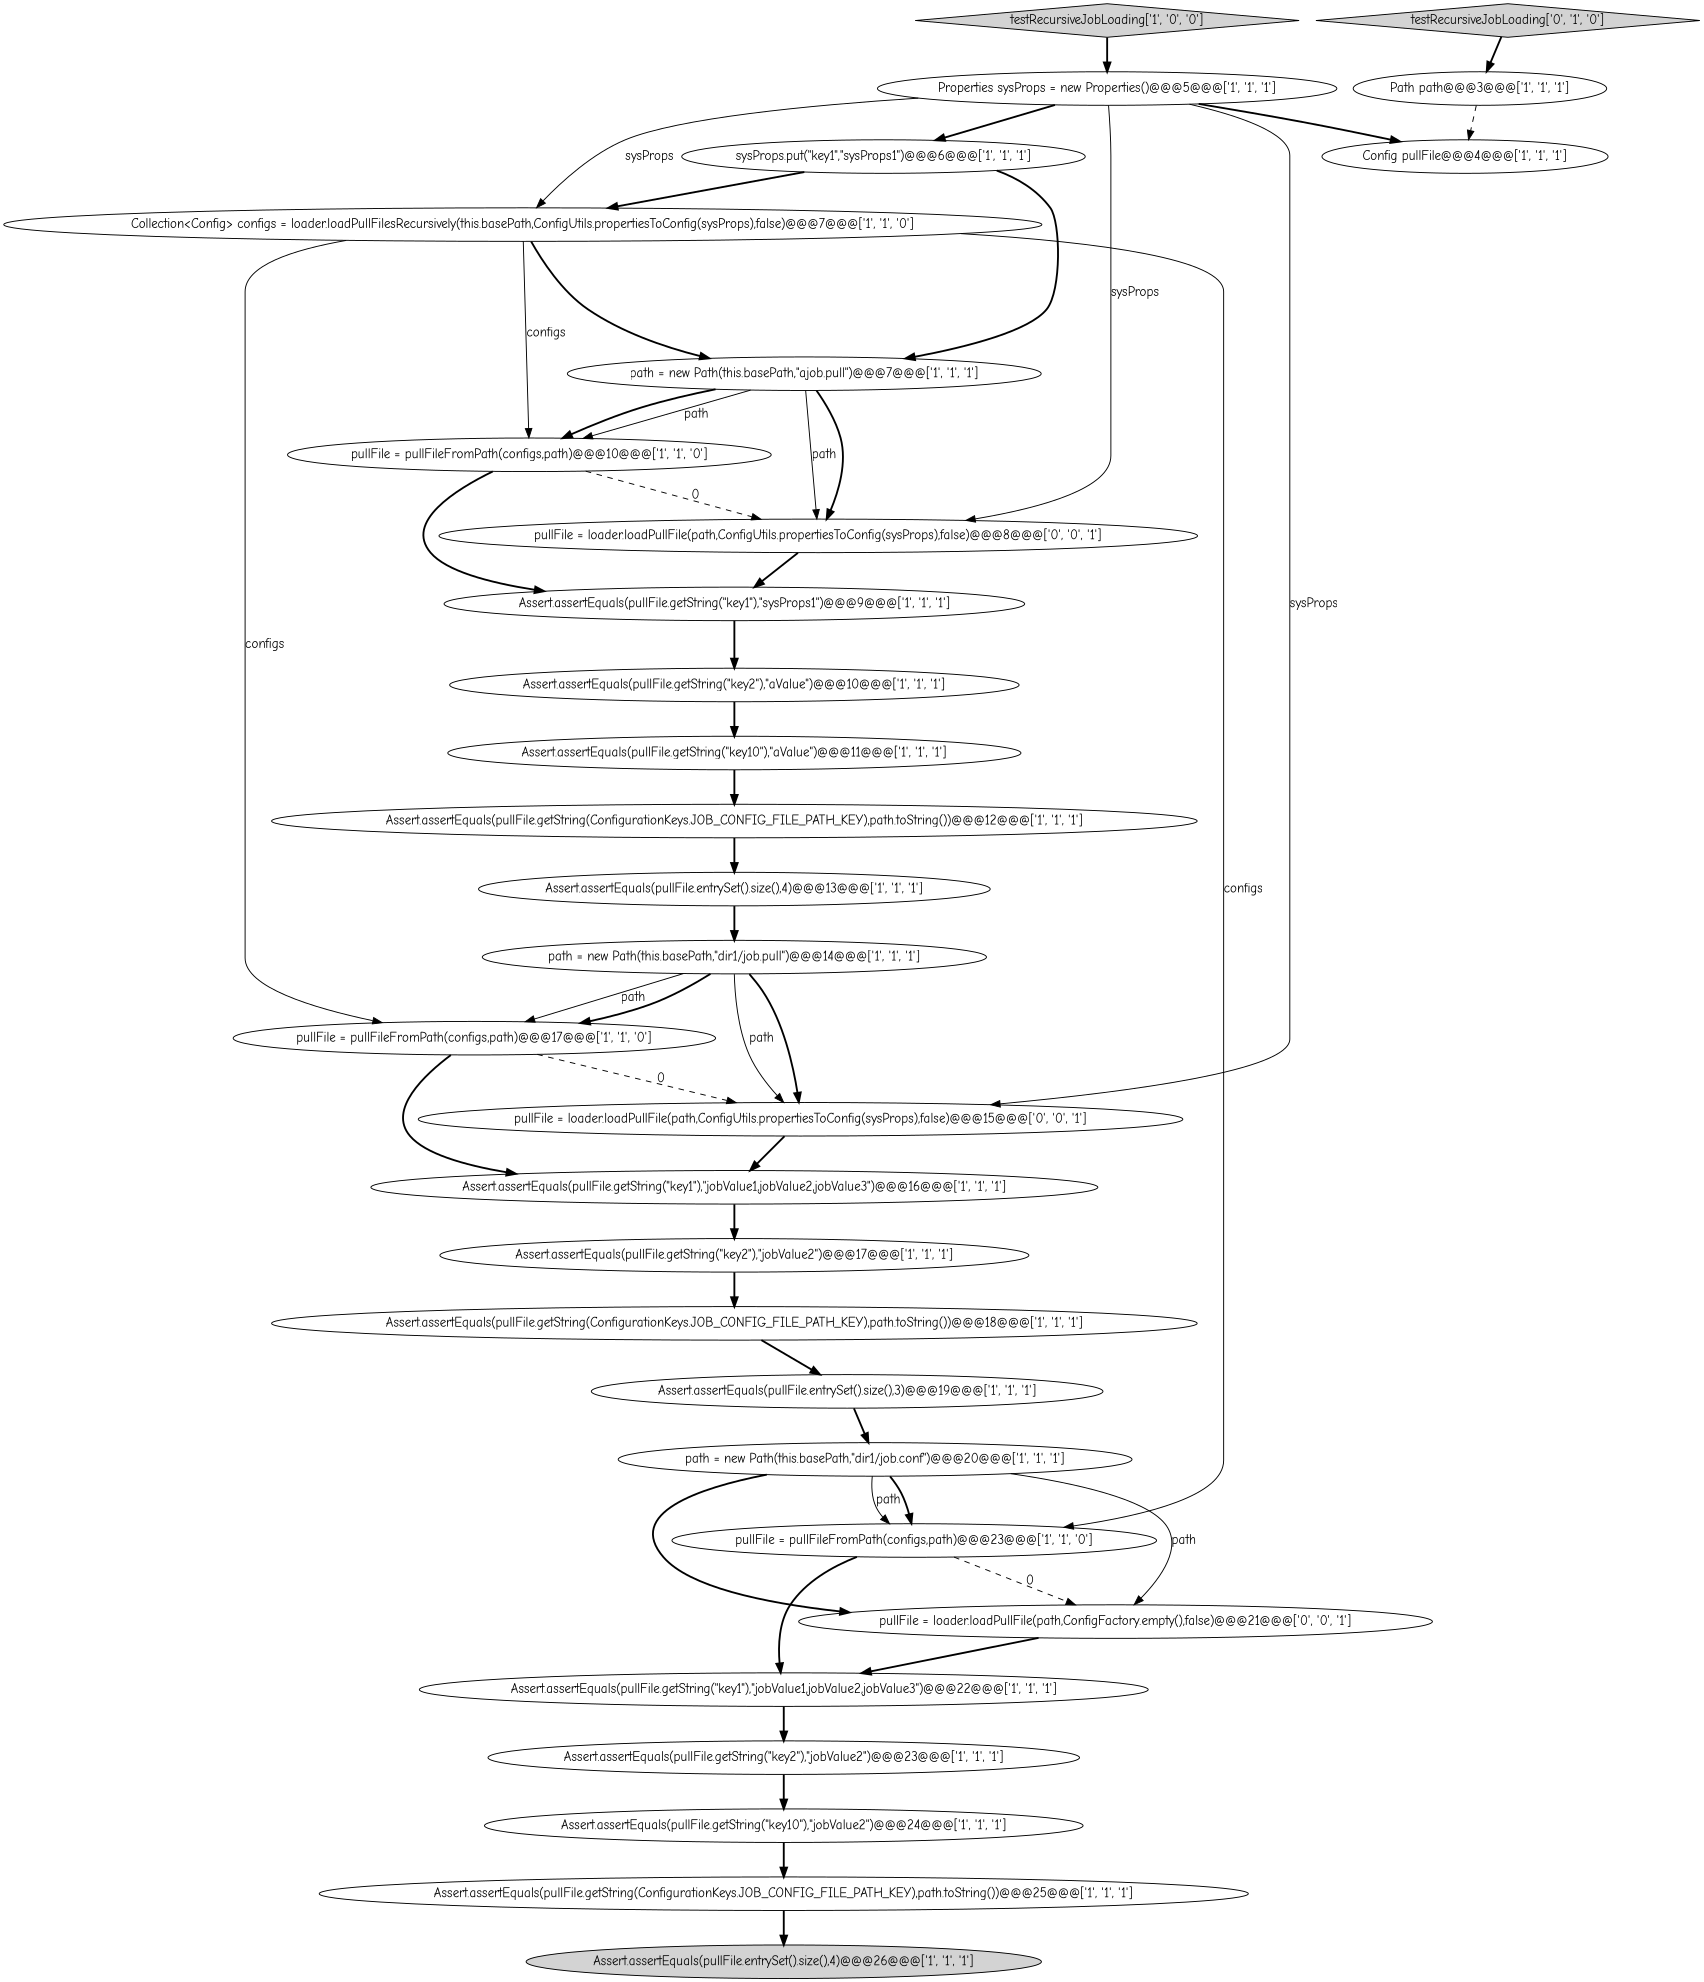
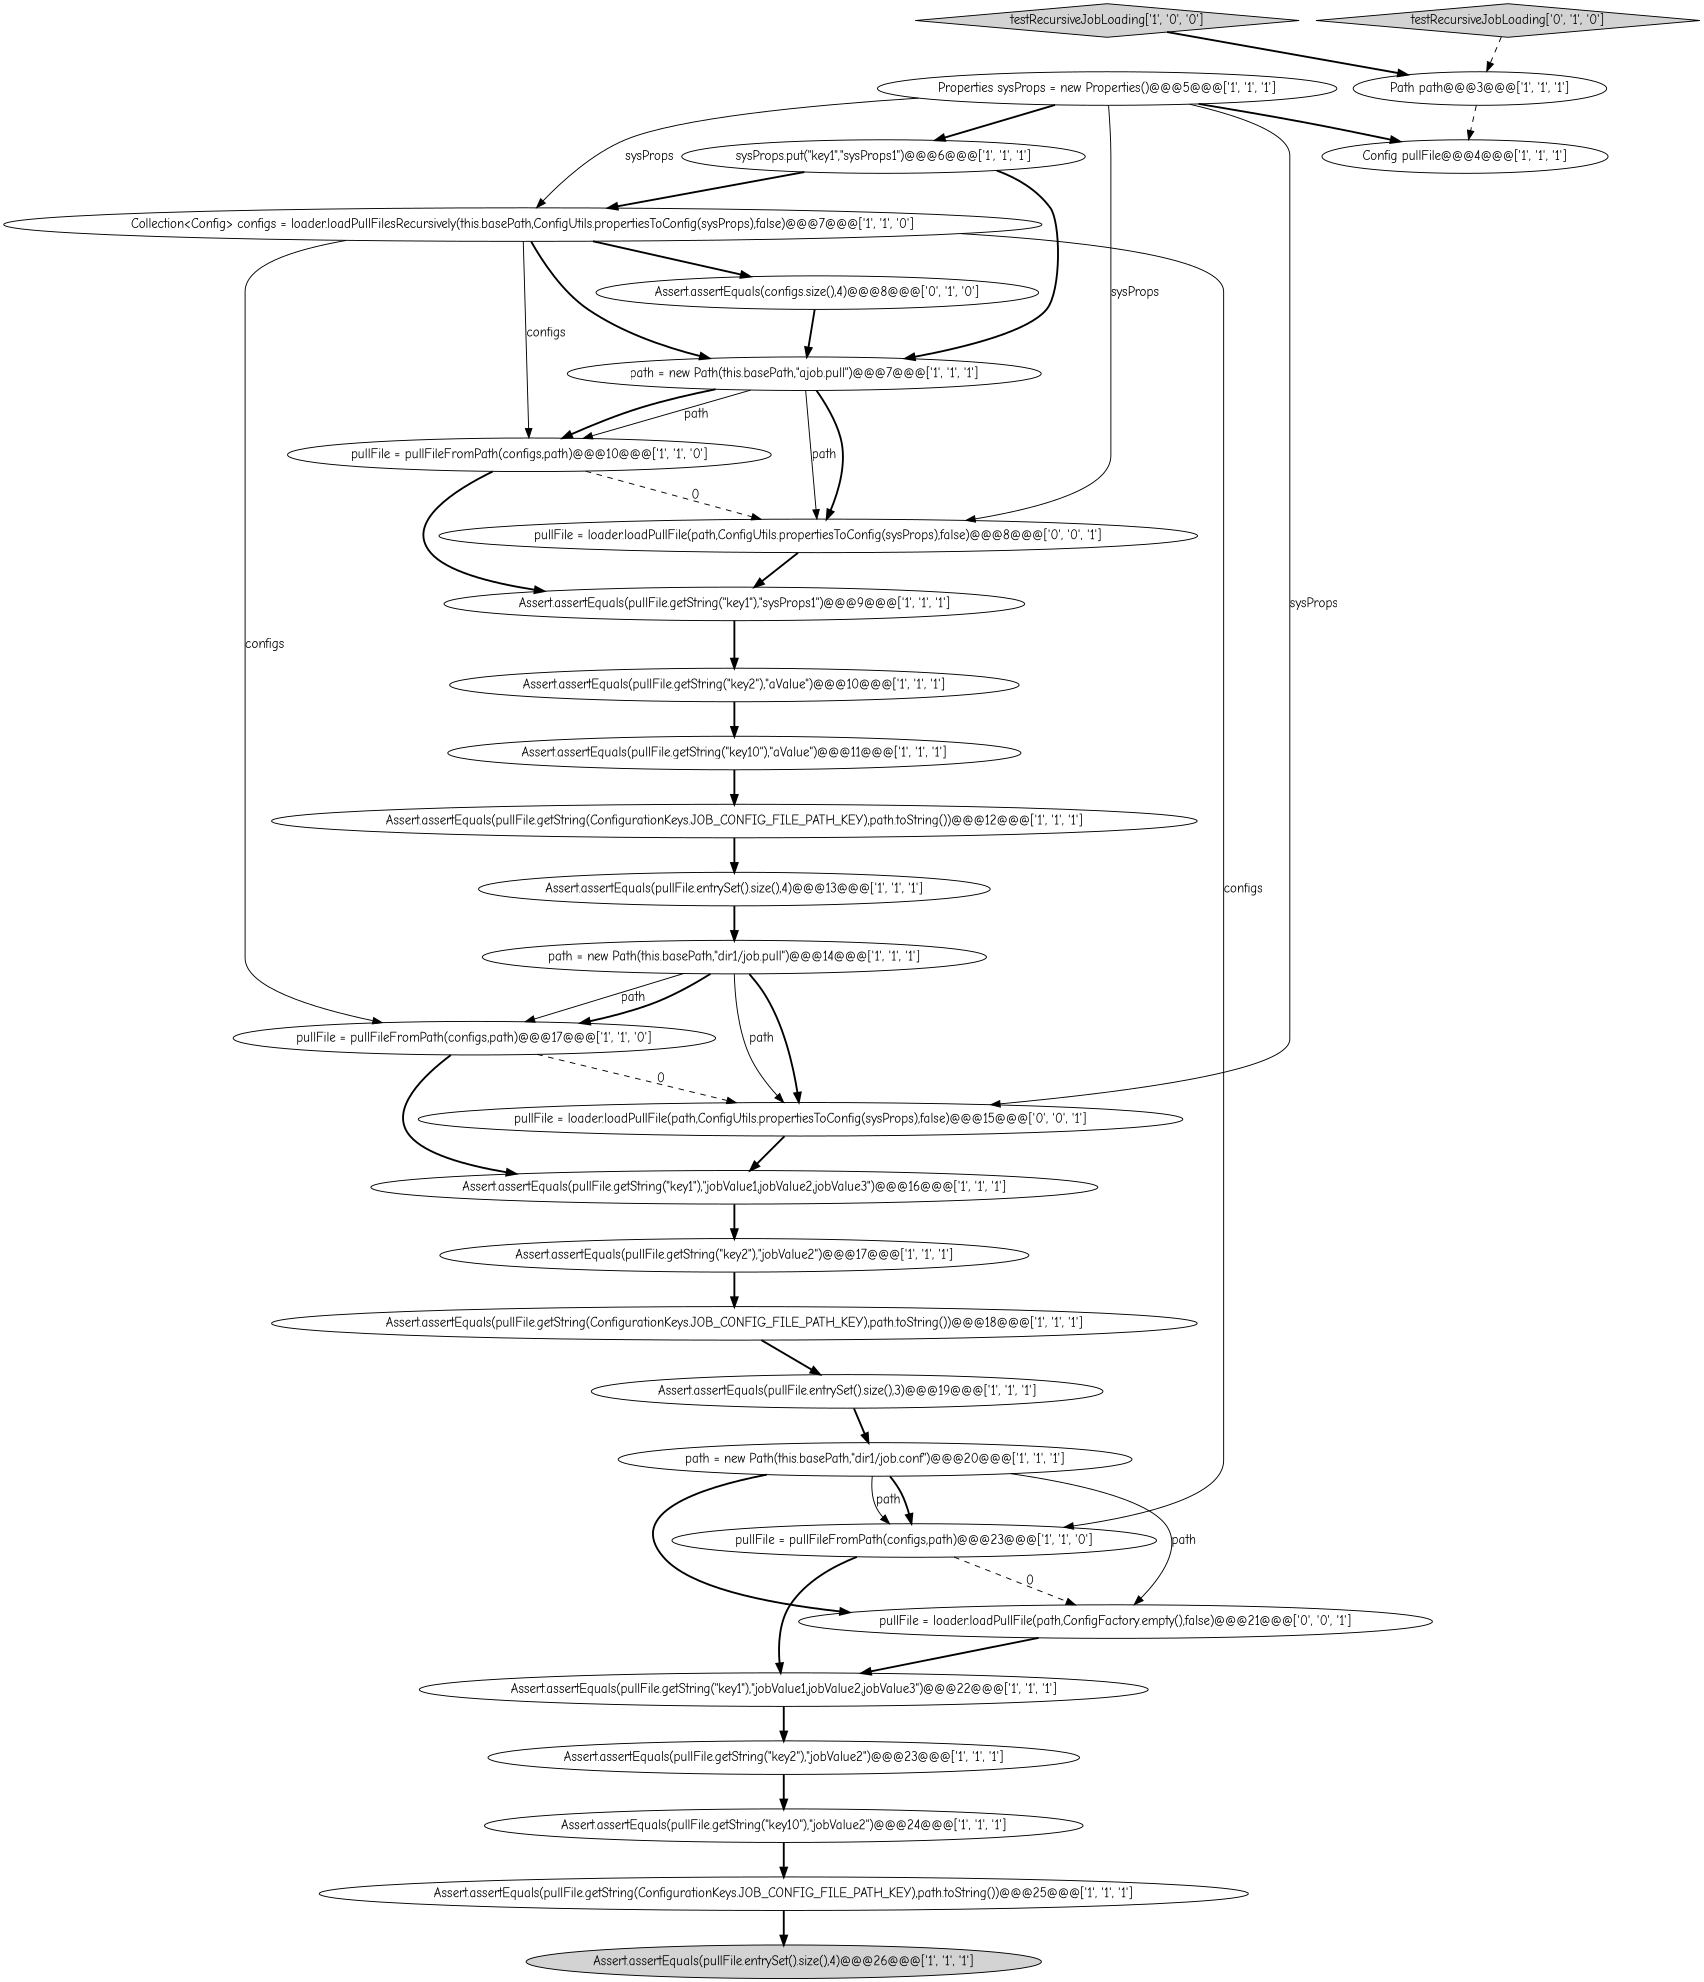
edge "testRecursiveJobLoading['1', '0', '0']" -> "Properties sysProps = new Properties()@@@5@@@['1', '1', '1']": now "testRecursiveJobLoading['1', '0', '0']" -> "Path path@@@3@@@['1', '1', '1']"
edge "testRecursiveJobLoading['0', '1', '0']" -> "Path path@@@3@@@['1', '1', '1']": style bold -> dashed
node "Assert.assertEquals(configs.size(),4)@@@8@@@['0', '1', '0']": added
